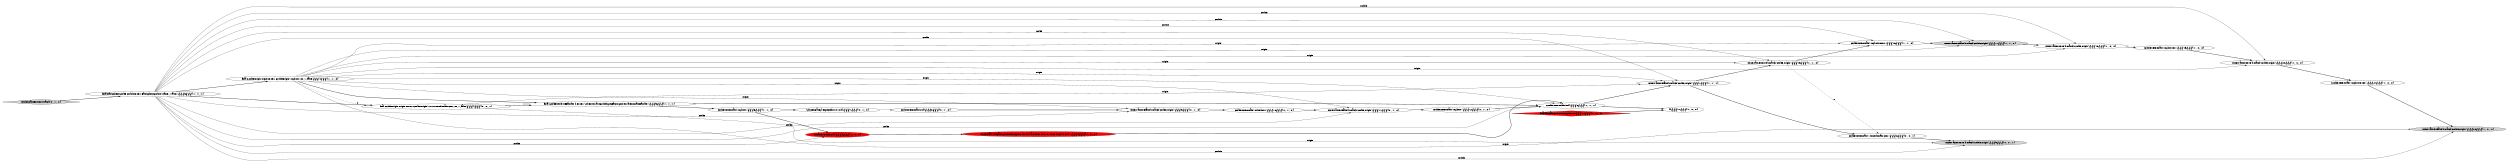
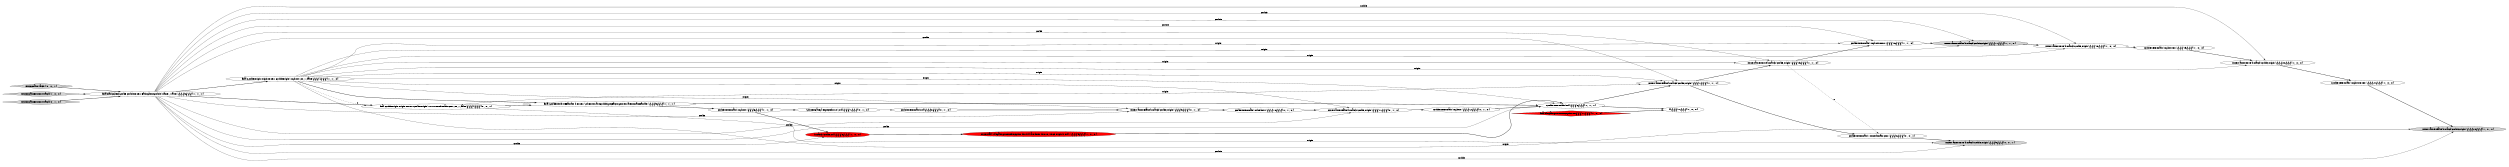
node "testDomainMatch1['0', '0', '1']": added
node "testDomainHostPortMatch['1', '0', '0']": added
